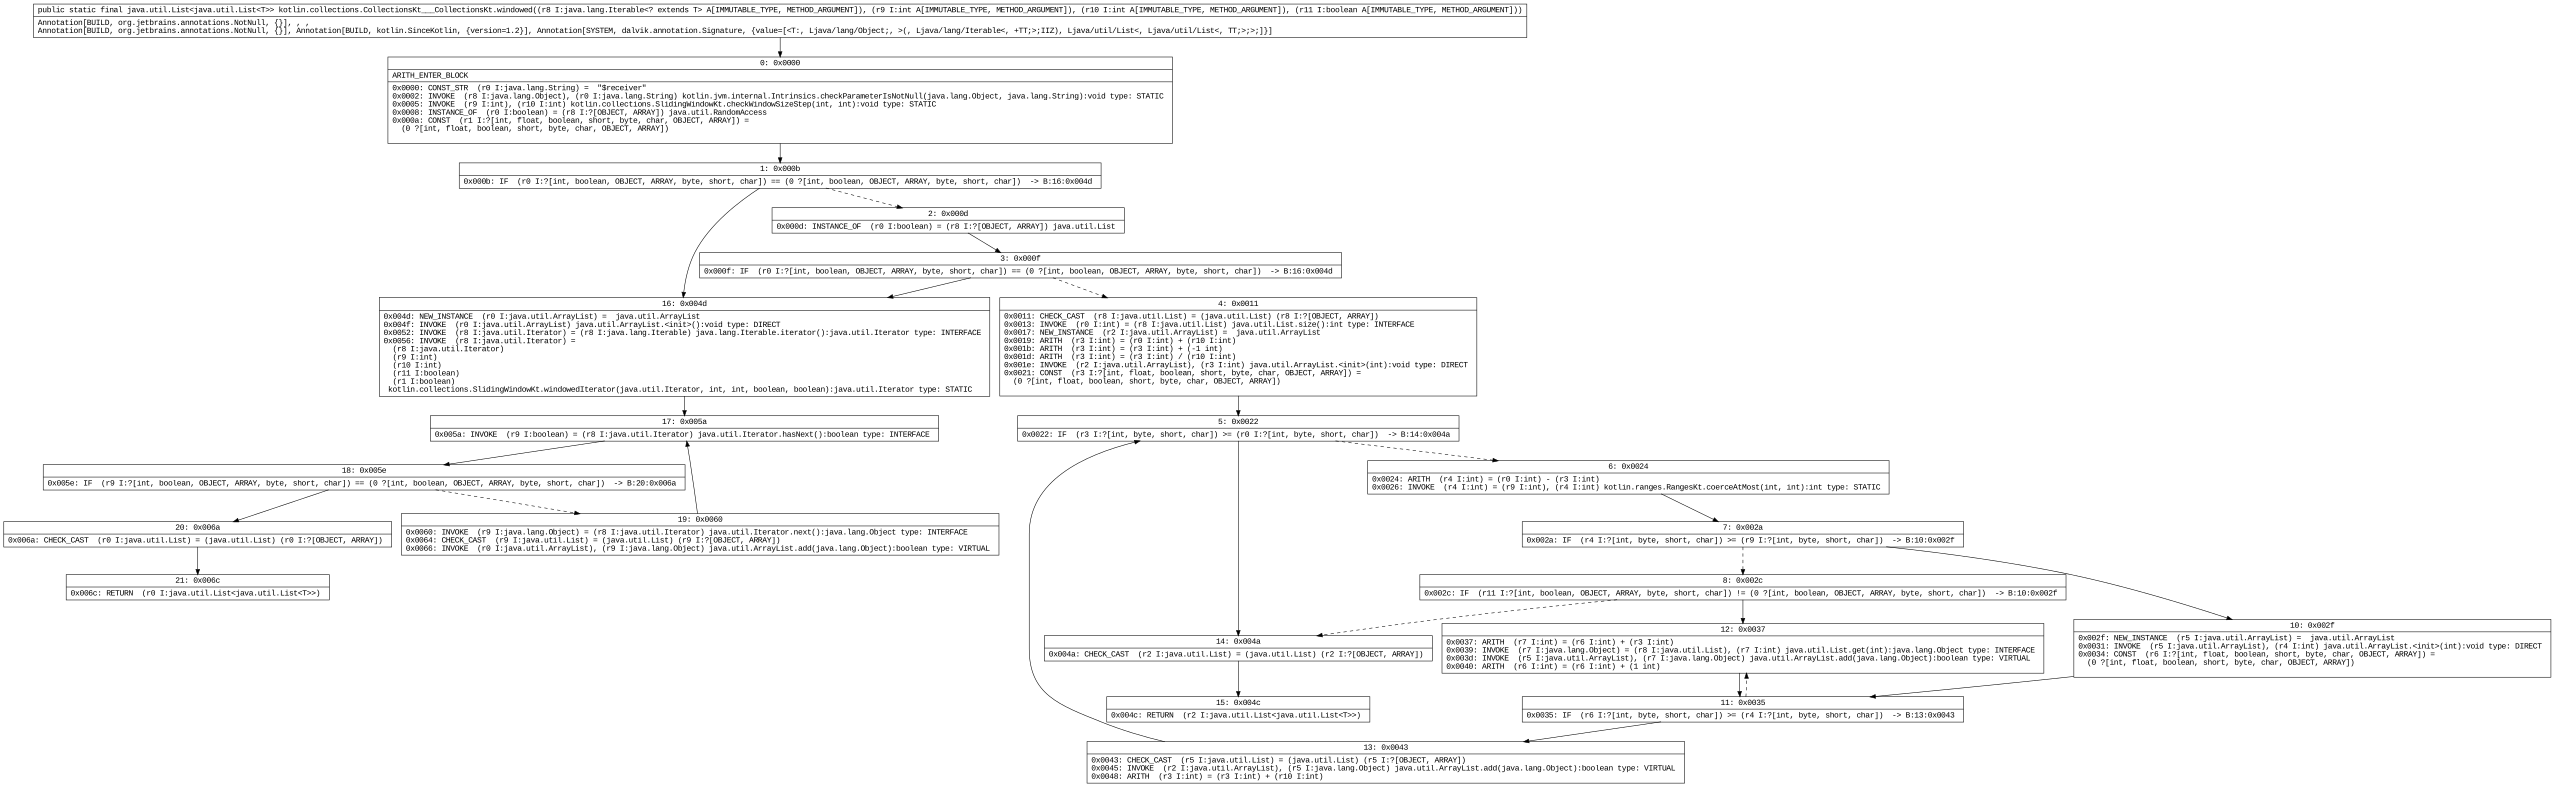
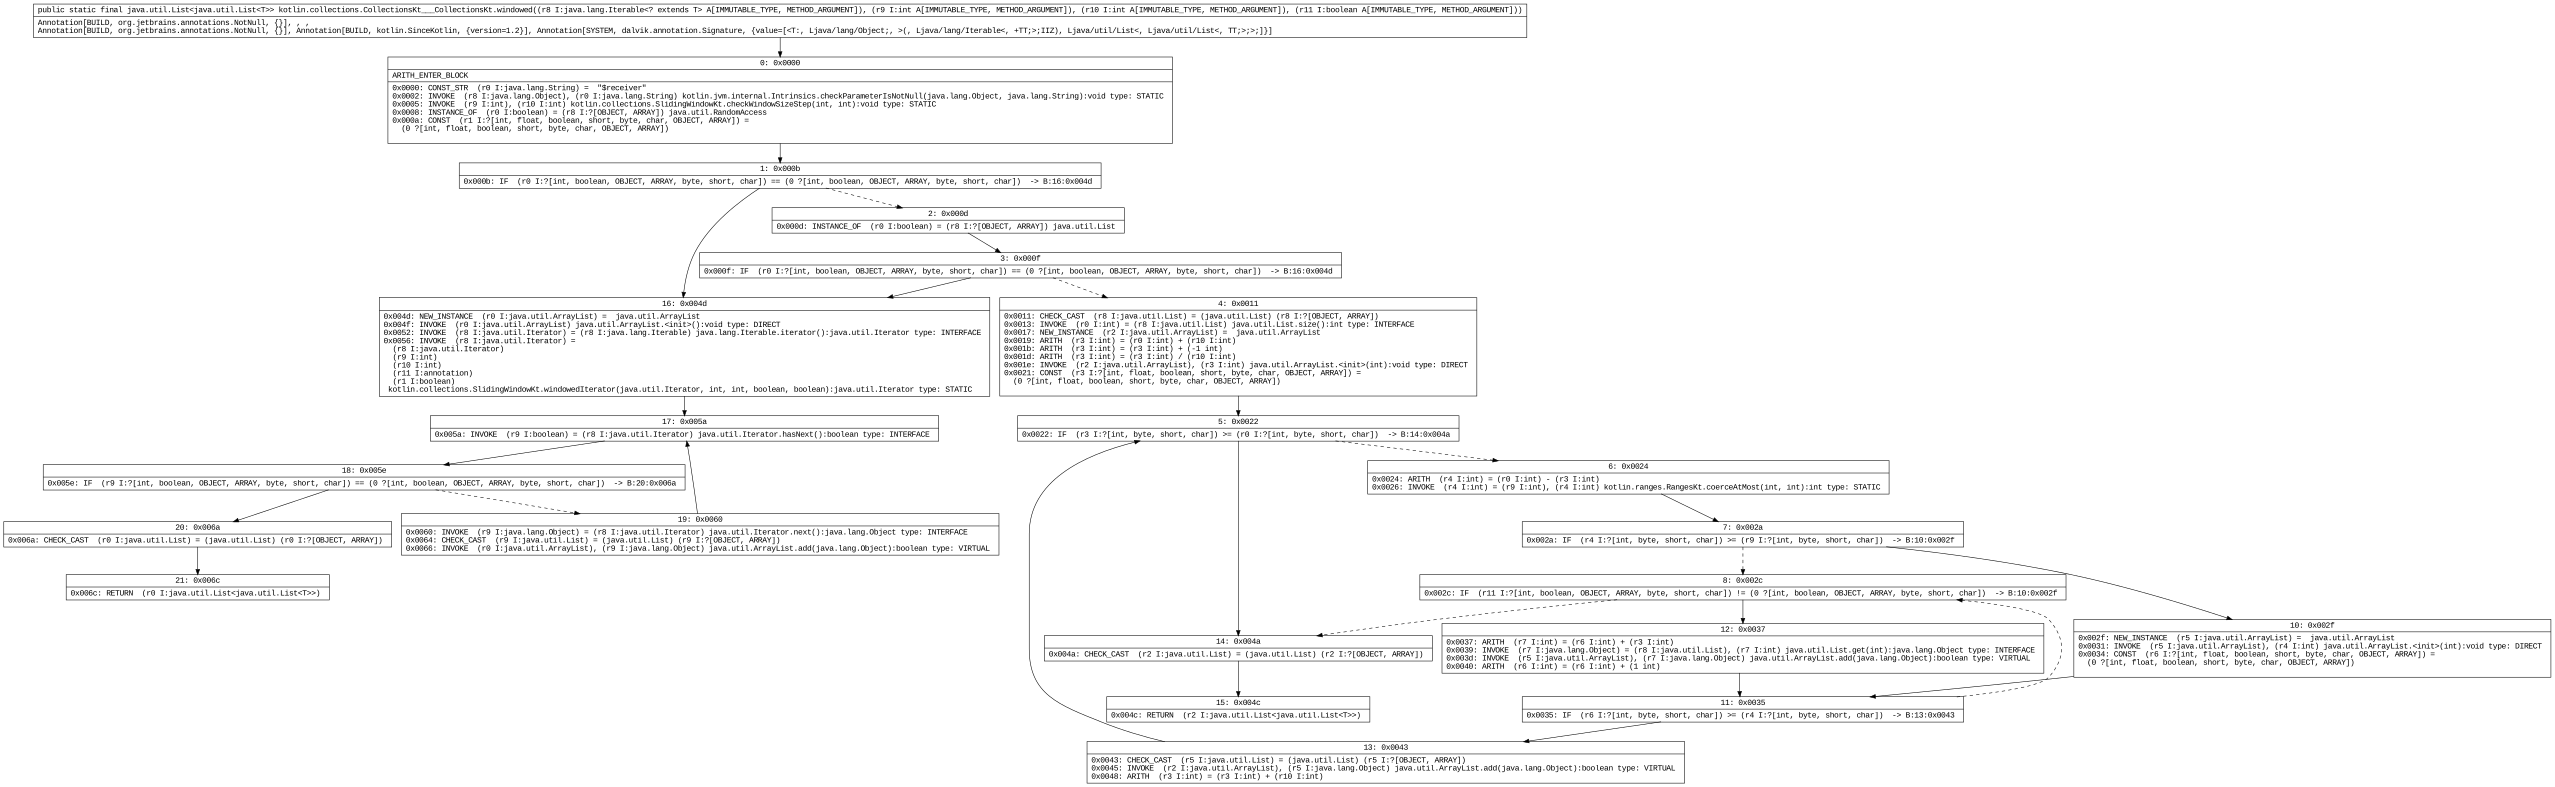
node "16: 0x004d": text "(r11 I:boolean)" -> "(r11 I:annotation)"
edge "11: 0x0035" -> "12: 0x0037": now "11: 0x0035" -> "8: 0x002c"
